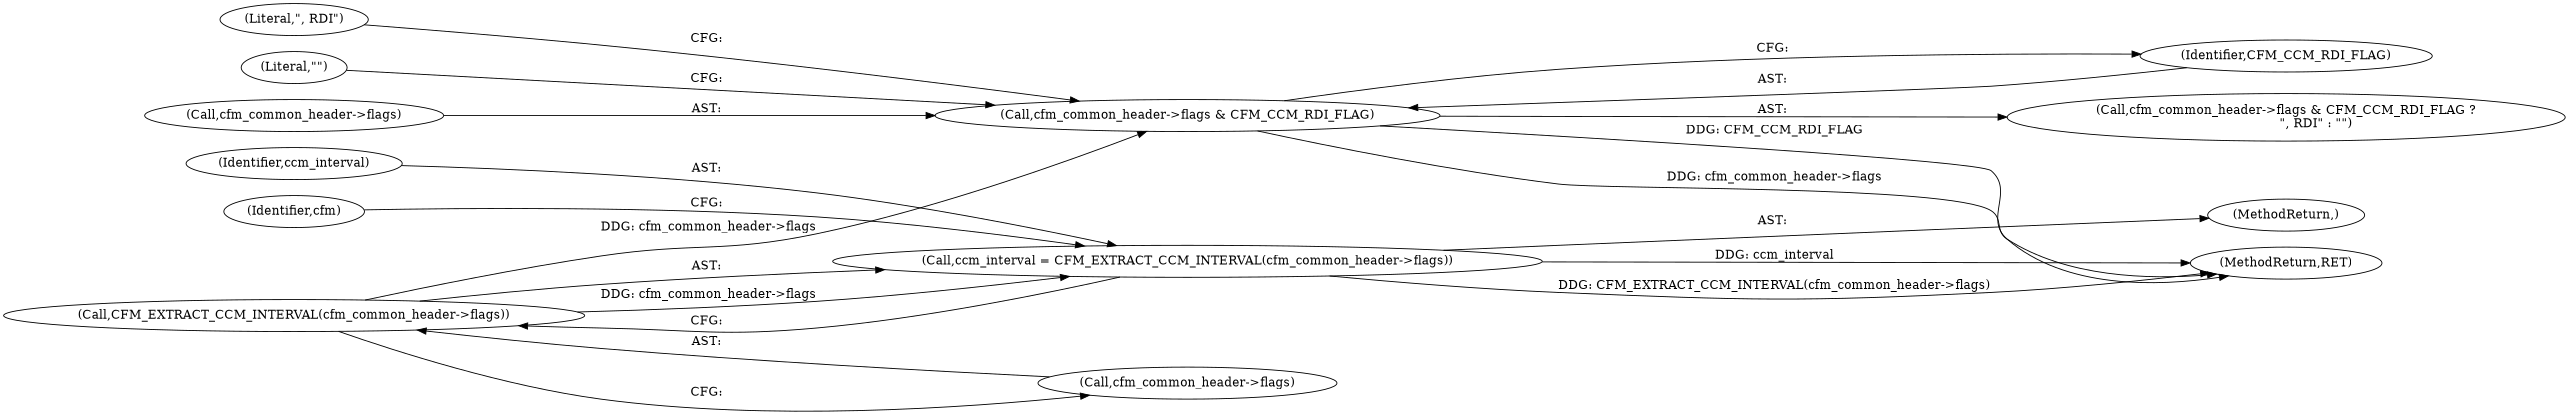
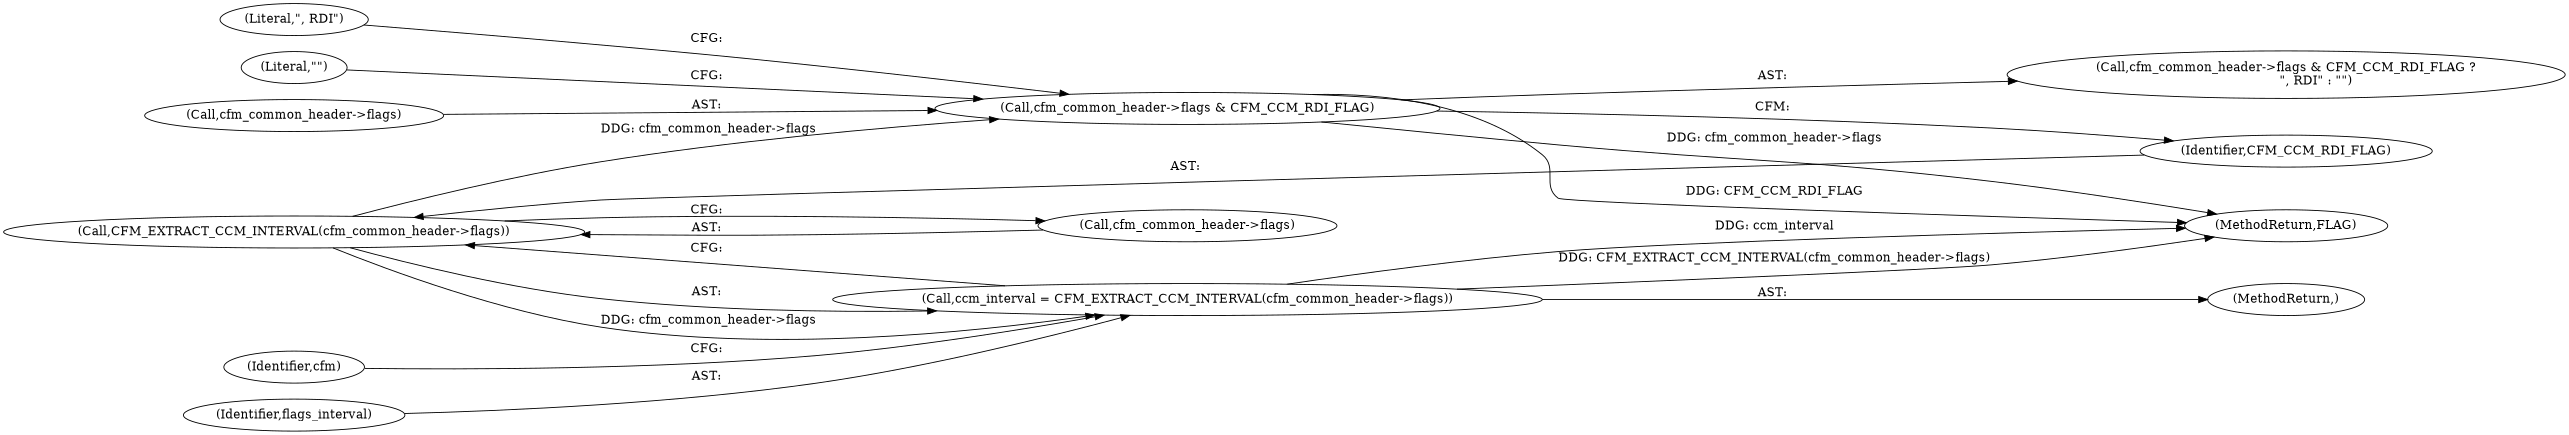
edge "(Call,cfm_common_header->flags & CFM_CCM_RDI_FLAG)" -> "(Identifier,CFM_CCM_RDI_FLAG)": label "CFG: " -> "CFM: "
edge "(Identifier,CFM_CCM_RDI_FLAG)" -> "(Call,cfm_common_header->flags & CFM_CCM_RDI_FLAG)": now "(Identifier,CFM_CCM_RDI_FLAG)" -> "(Call,CFM_EXTRACT_CCM_INTERVAL(cfm_common_header->flags))"
node "(Identifier,ccm_interval)": label "(Identifier,ccm_interval)" -> "(Identifier,flags_interval)"
node "(MethodReturn,RET)": label "(MethodReturn,RET)" -> "(MethodReturn,FLAG)"
